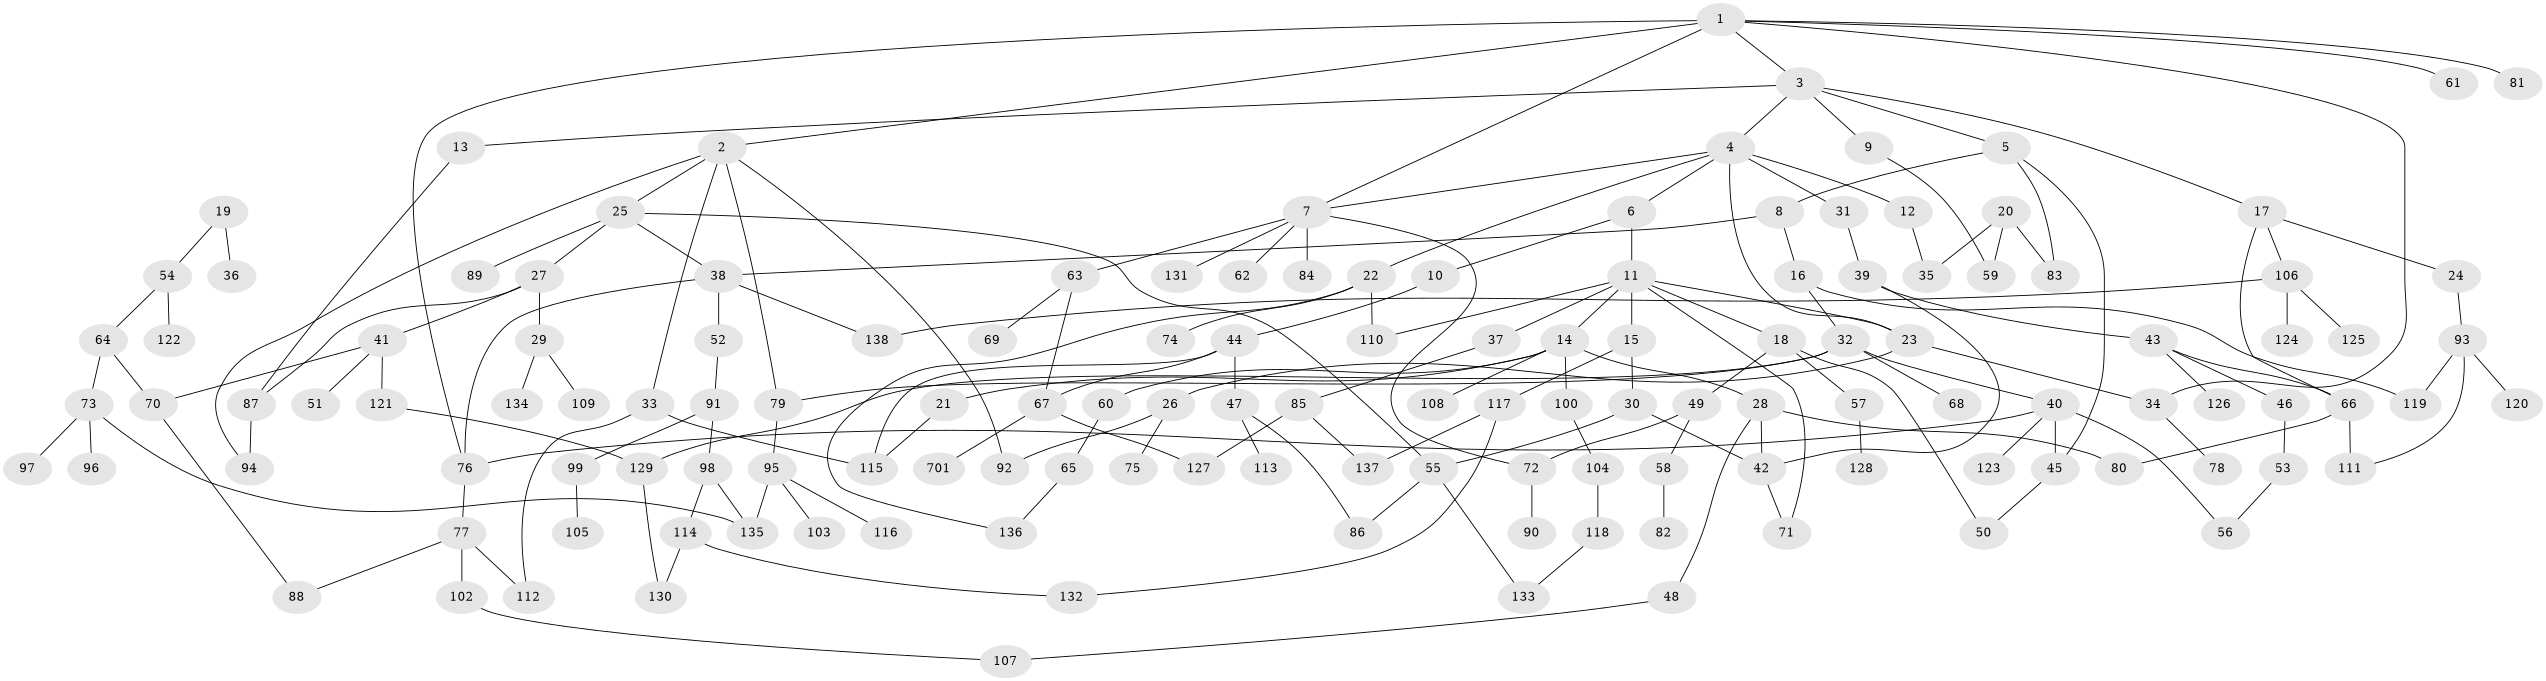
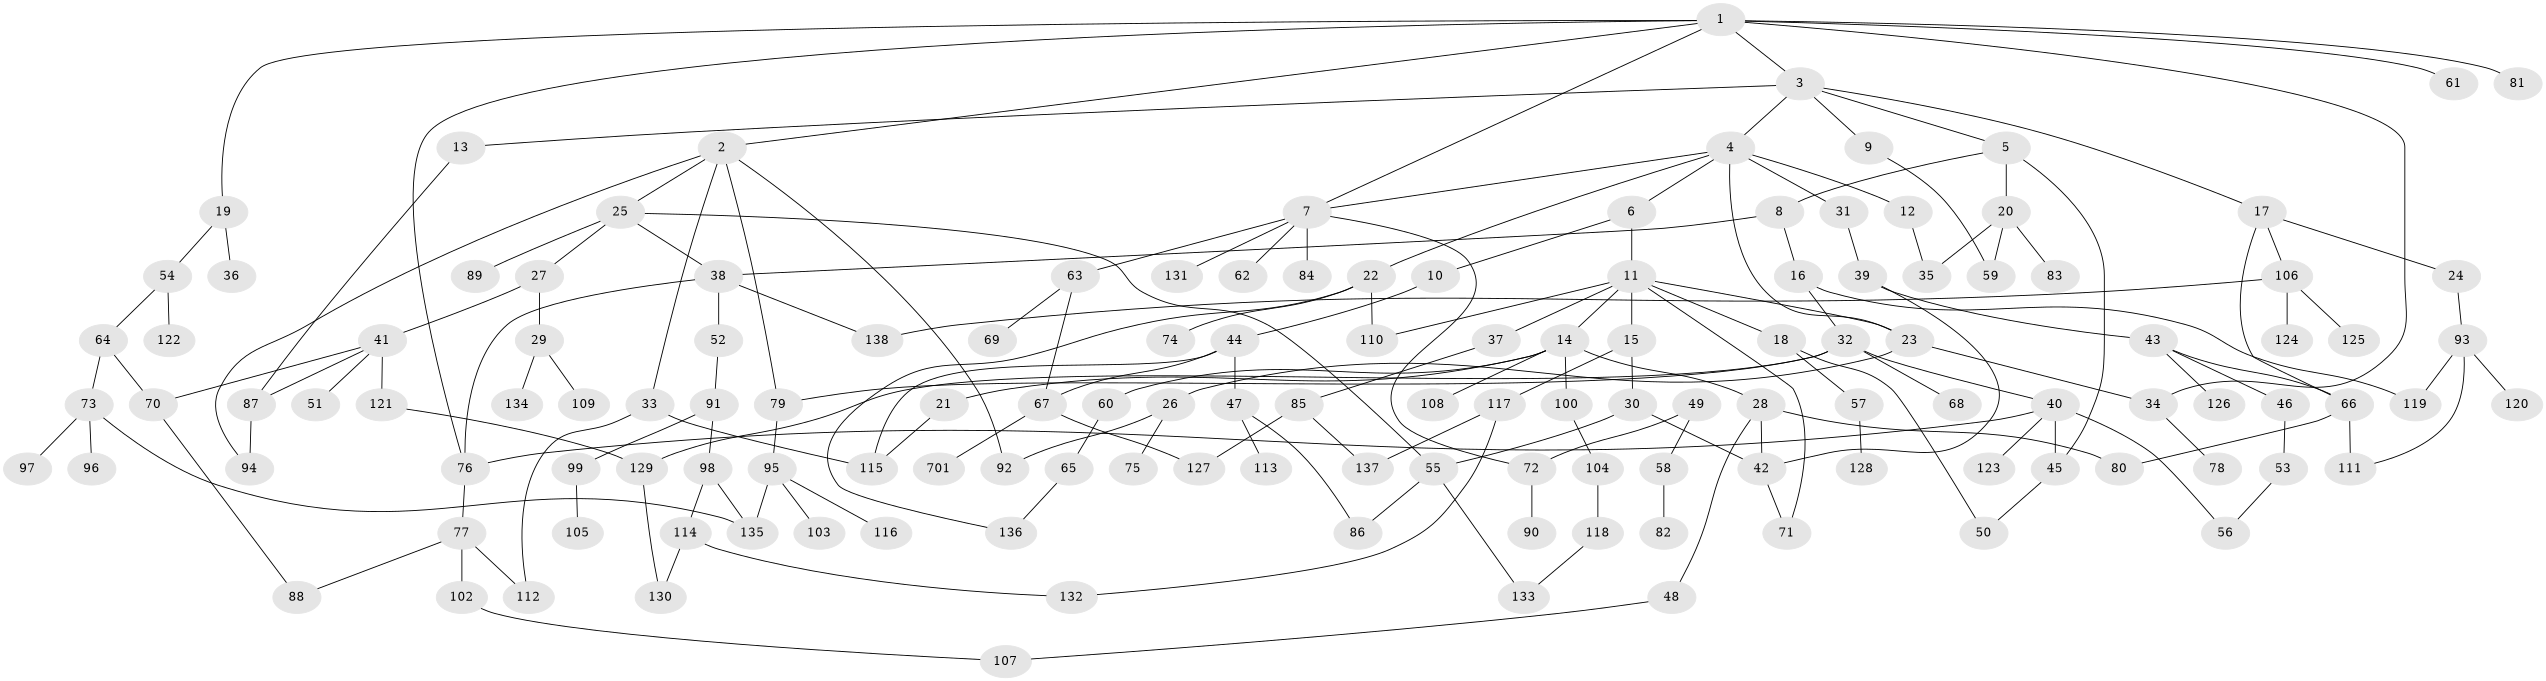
edge "1" -- "19": added
edge "5" -- "83": now "5" -- "20"
edge "27" -- "87": now "41" -- "87"
edge "18" -- "49": removed
